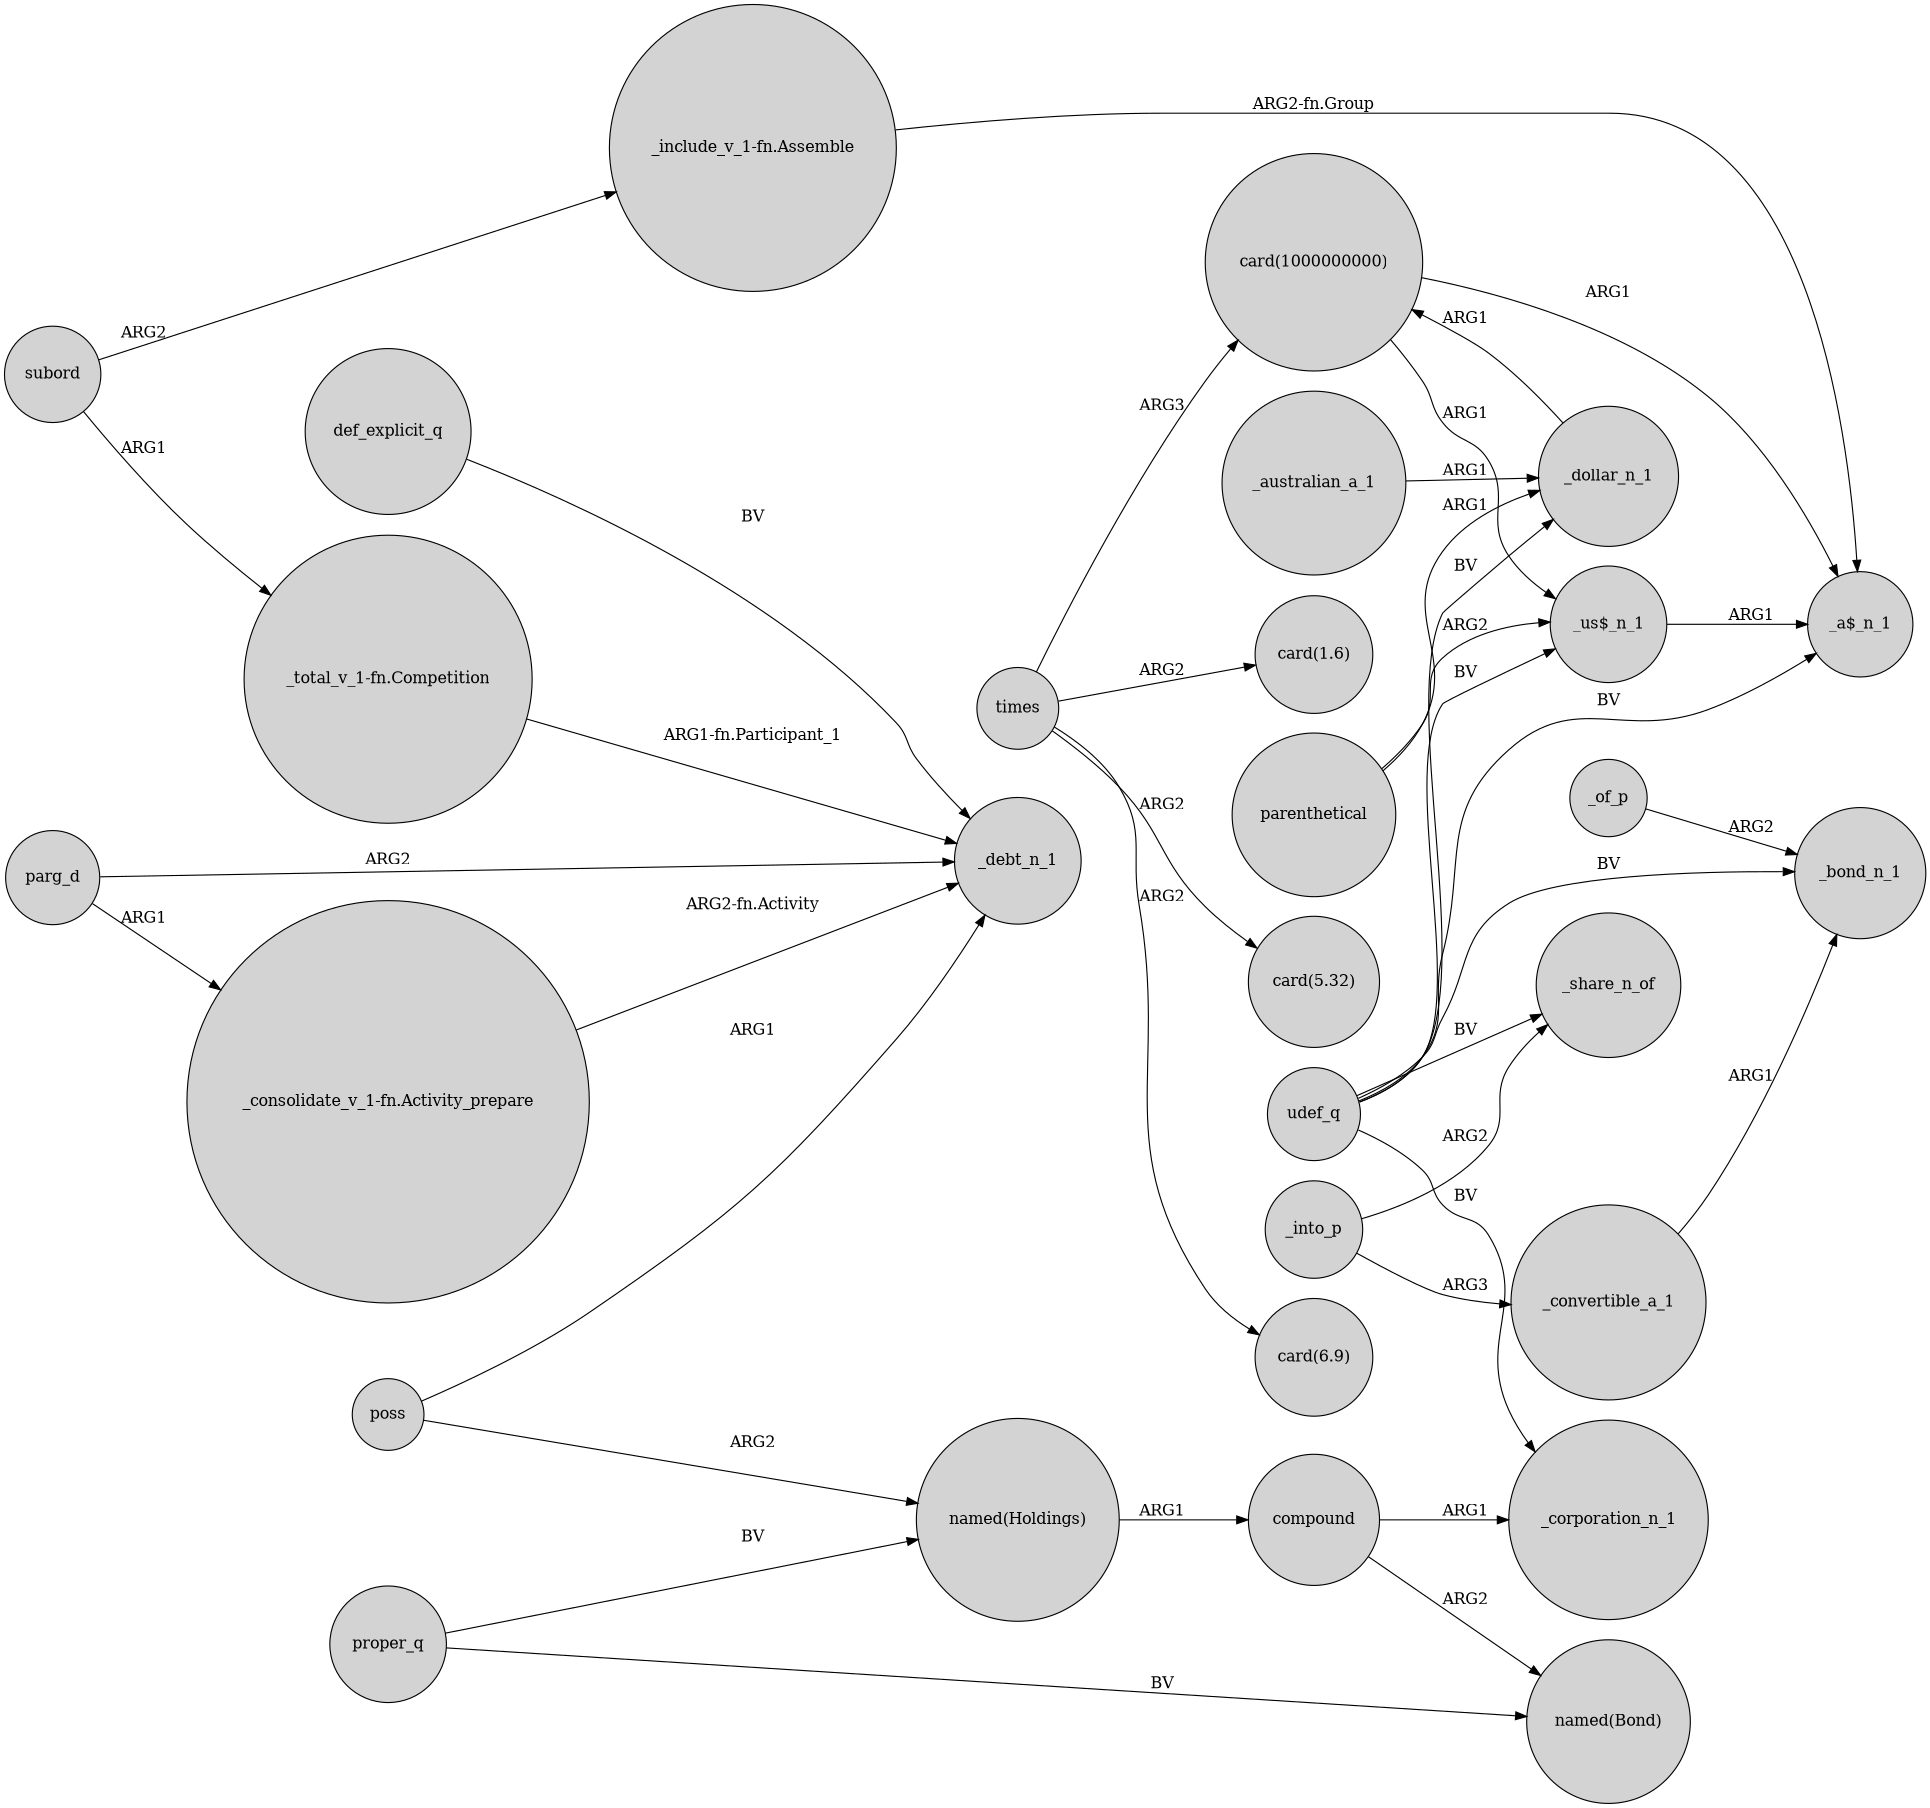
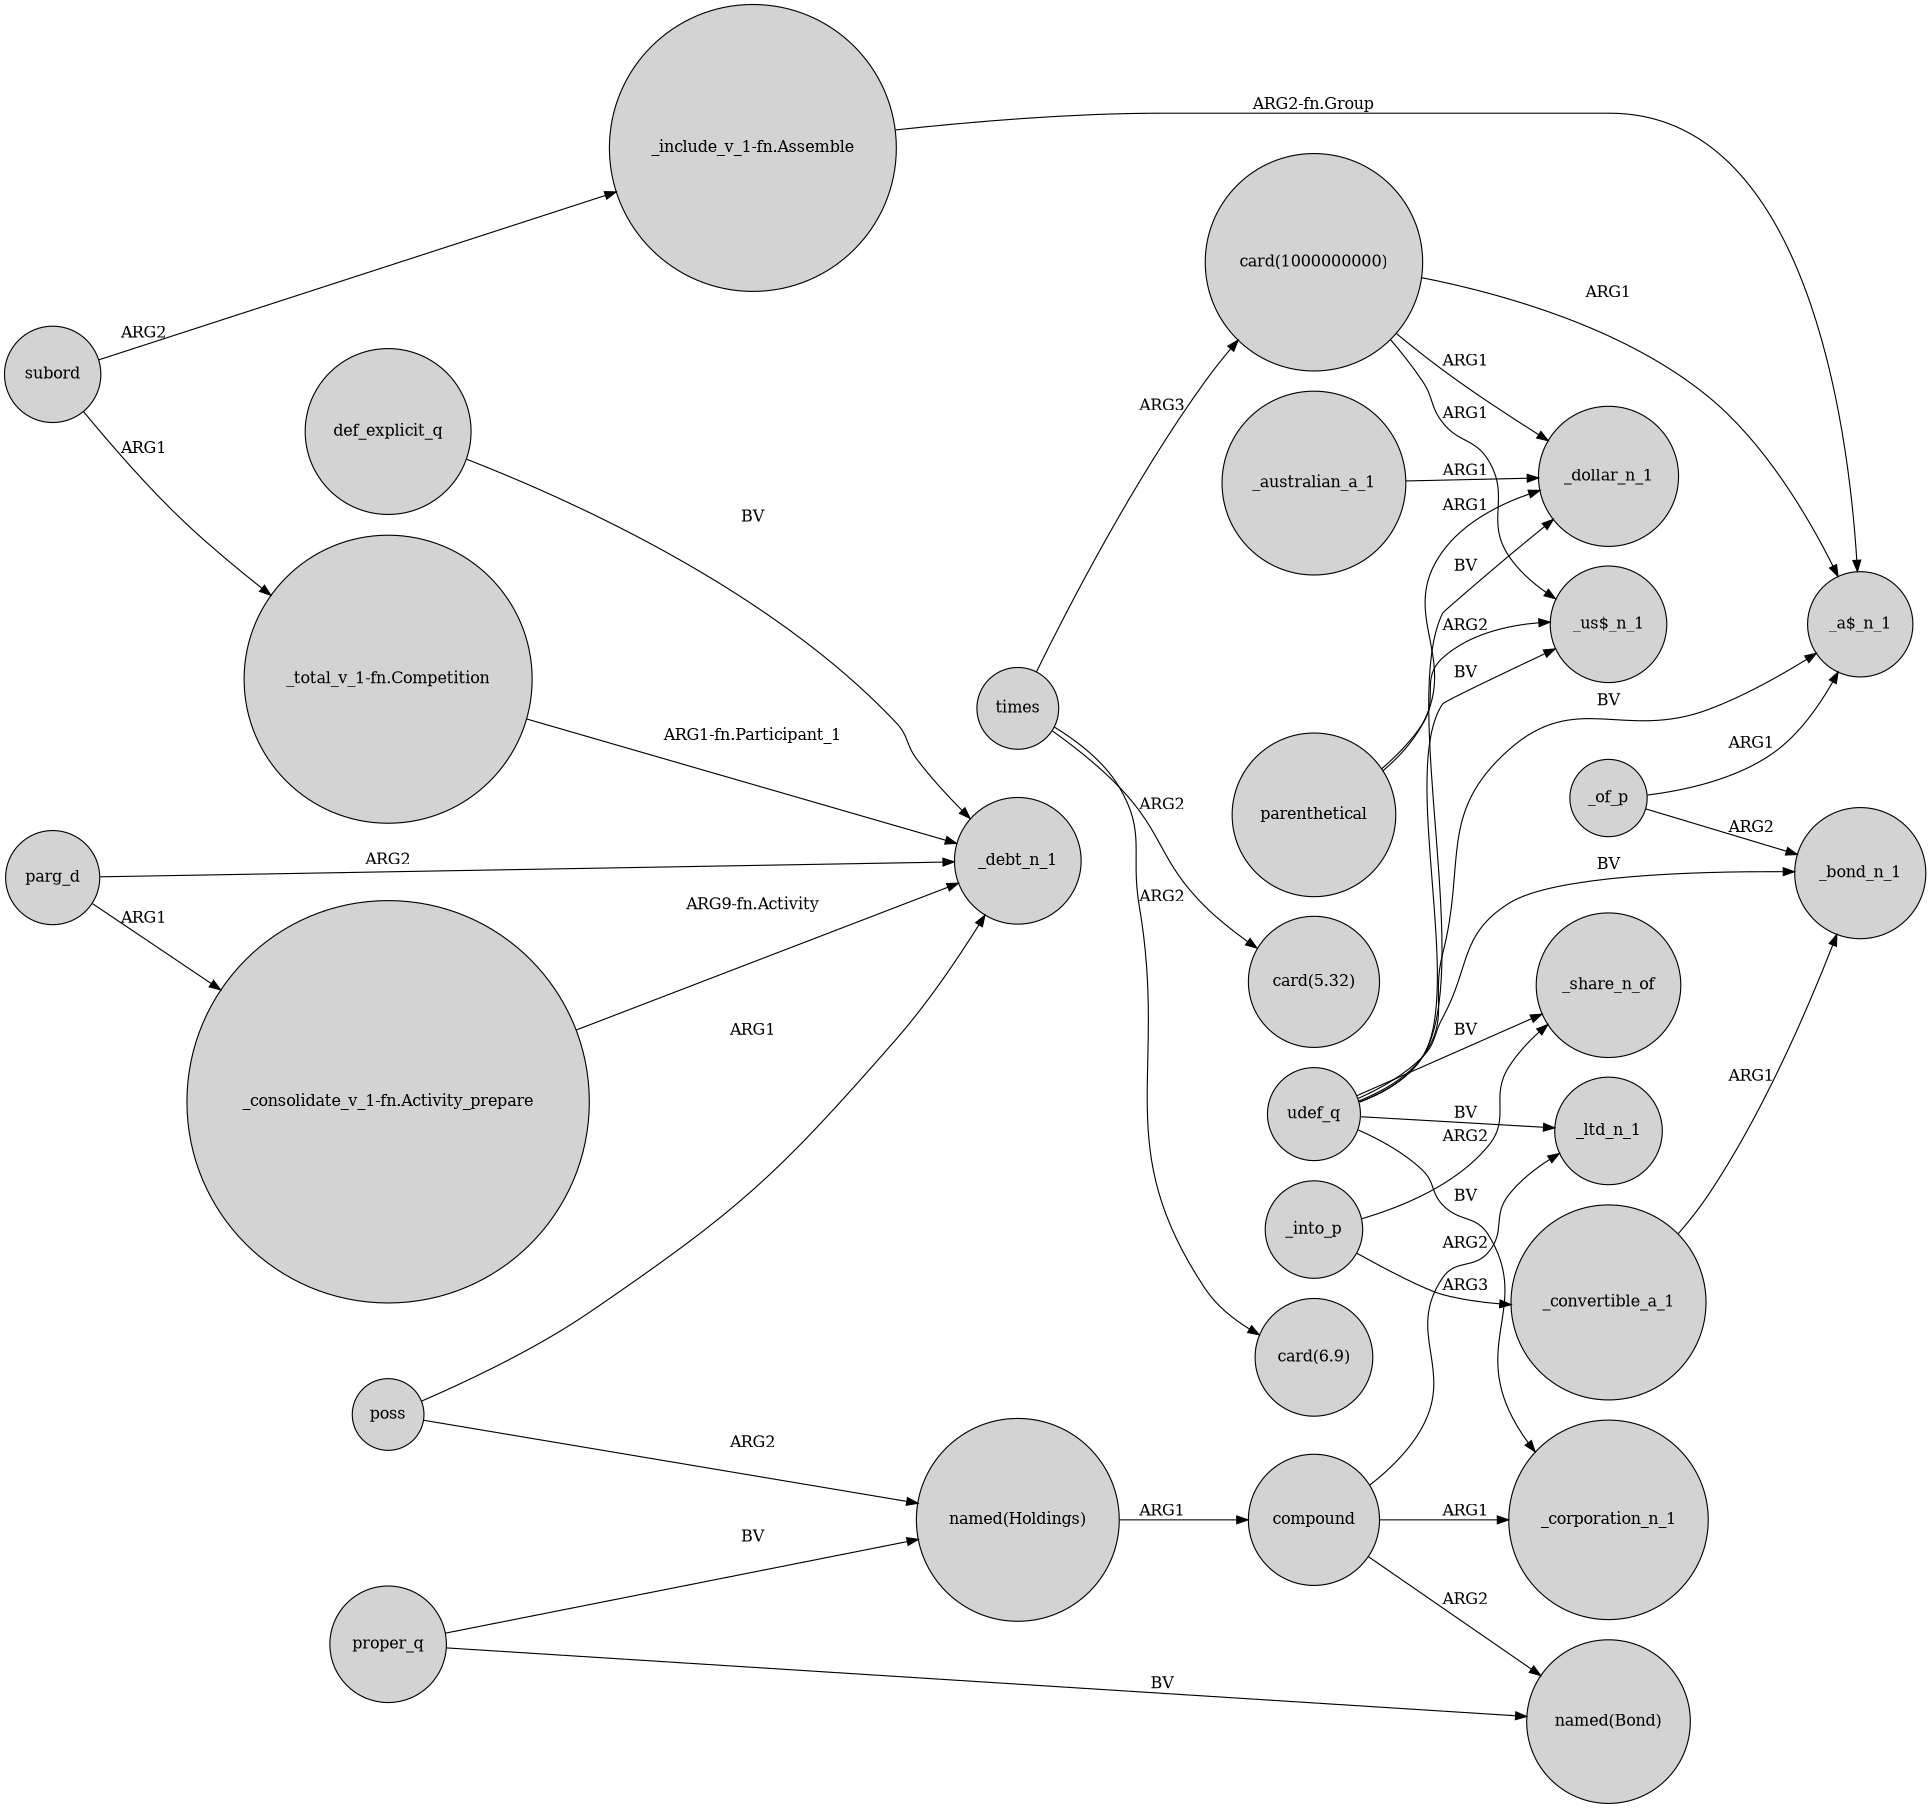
edge "_dollar_n_1" -> "card(1000000000)": reversed
edge "_us$_n_1" -> "_a$_n_1": now "_of_p" -> "_a$_n_1"
node "card(1.6)": removed
edge "_consolidate_v_1-fn.Activity_prepare" -> "_debt_n_1": label "ARG2-fn.Activity" -> "ARG9-fn.Activity"
node "_ltd_n_1": added
